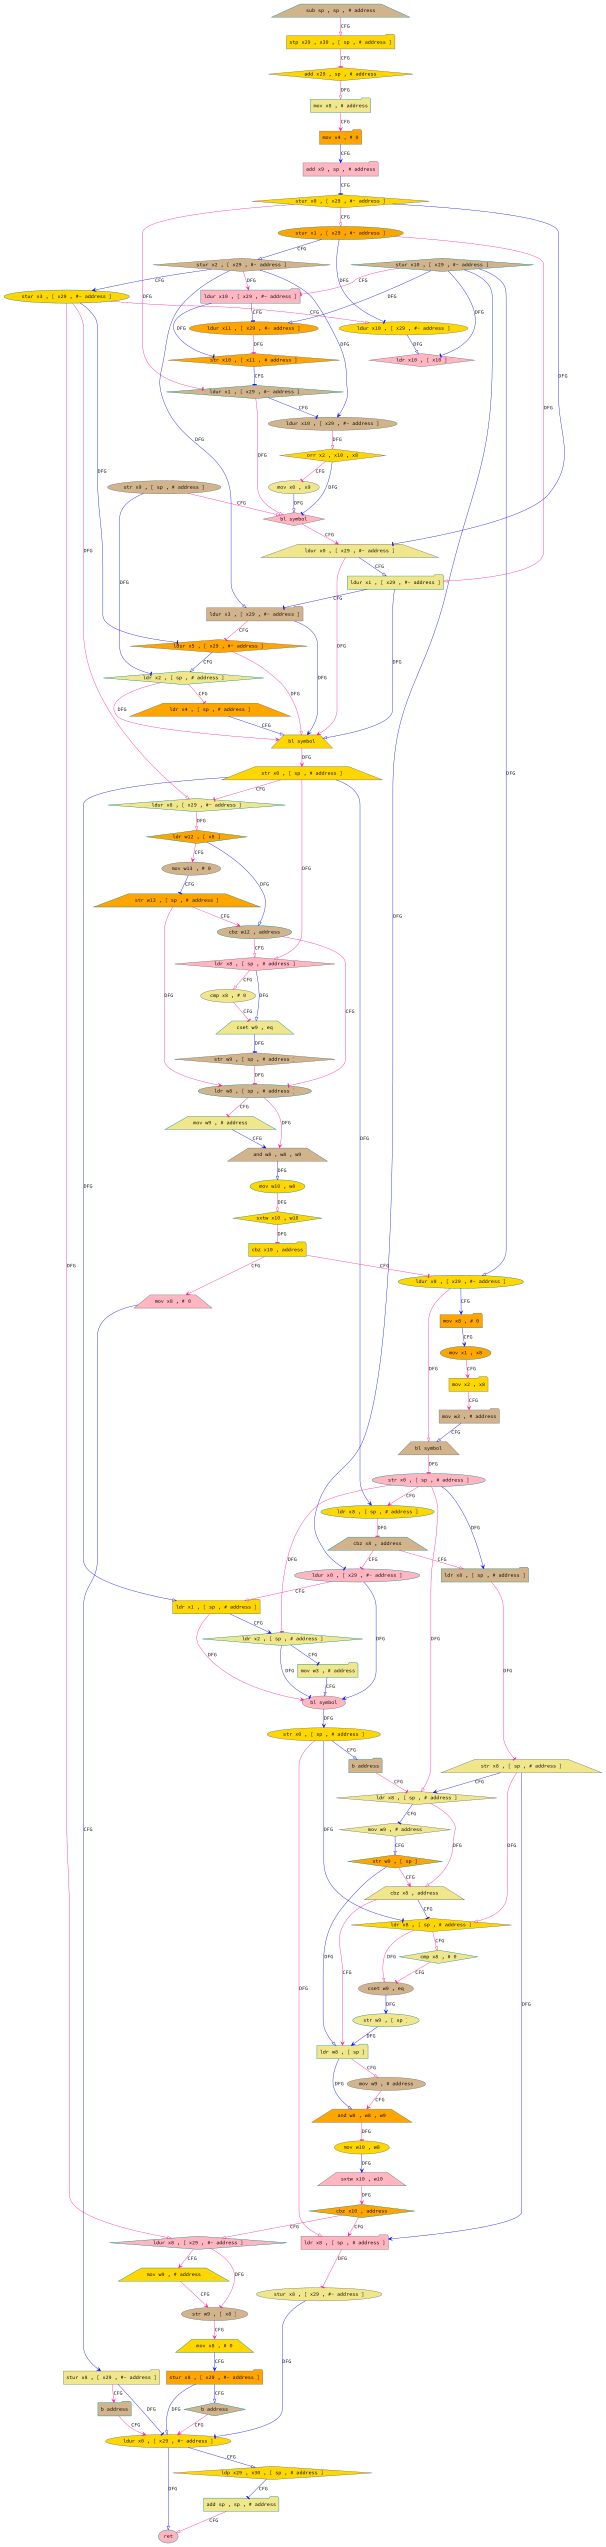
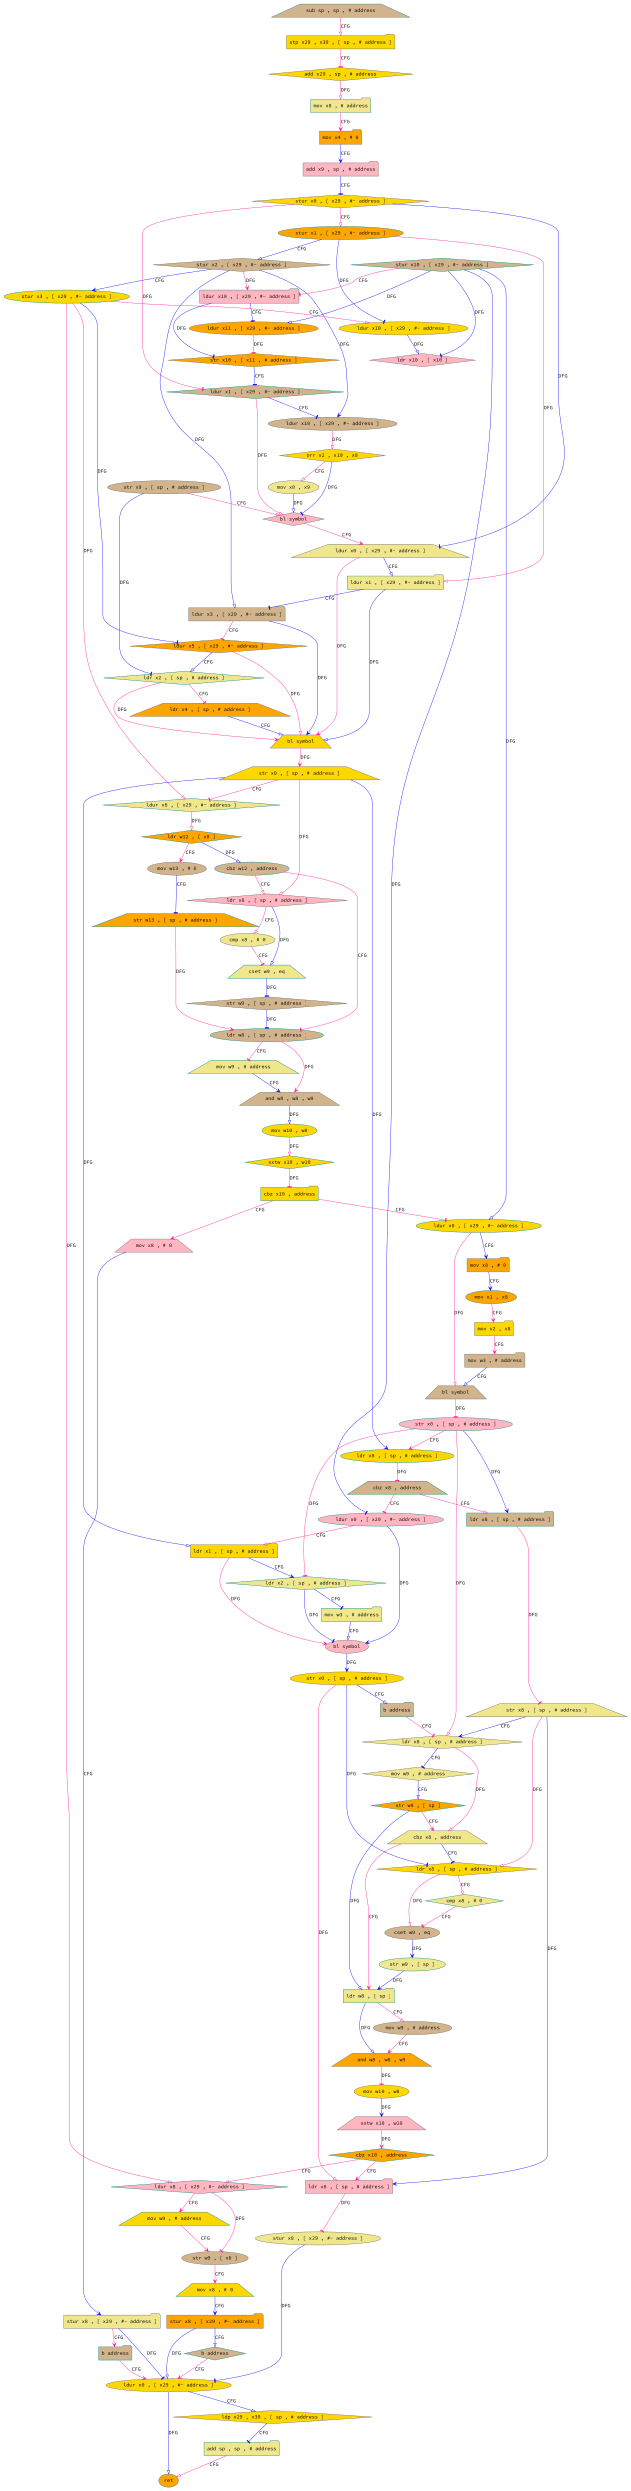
edge "orr x2 , x10 , x8" -> "mov x0 , x9": arrowhead tee -> onormal
edge "str w13 , [ sp , # address ]" -> "cbz w12 , address": removed, label "CFG"
edge "str w9 , [ sp , # address ]" -> "ldr w8 , [ sp , # address ]": color deeppink -> blue
node "ret": fillcolor lightpink -> orange
